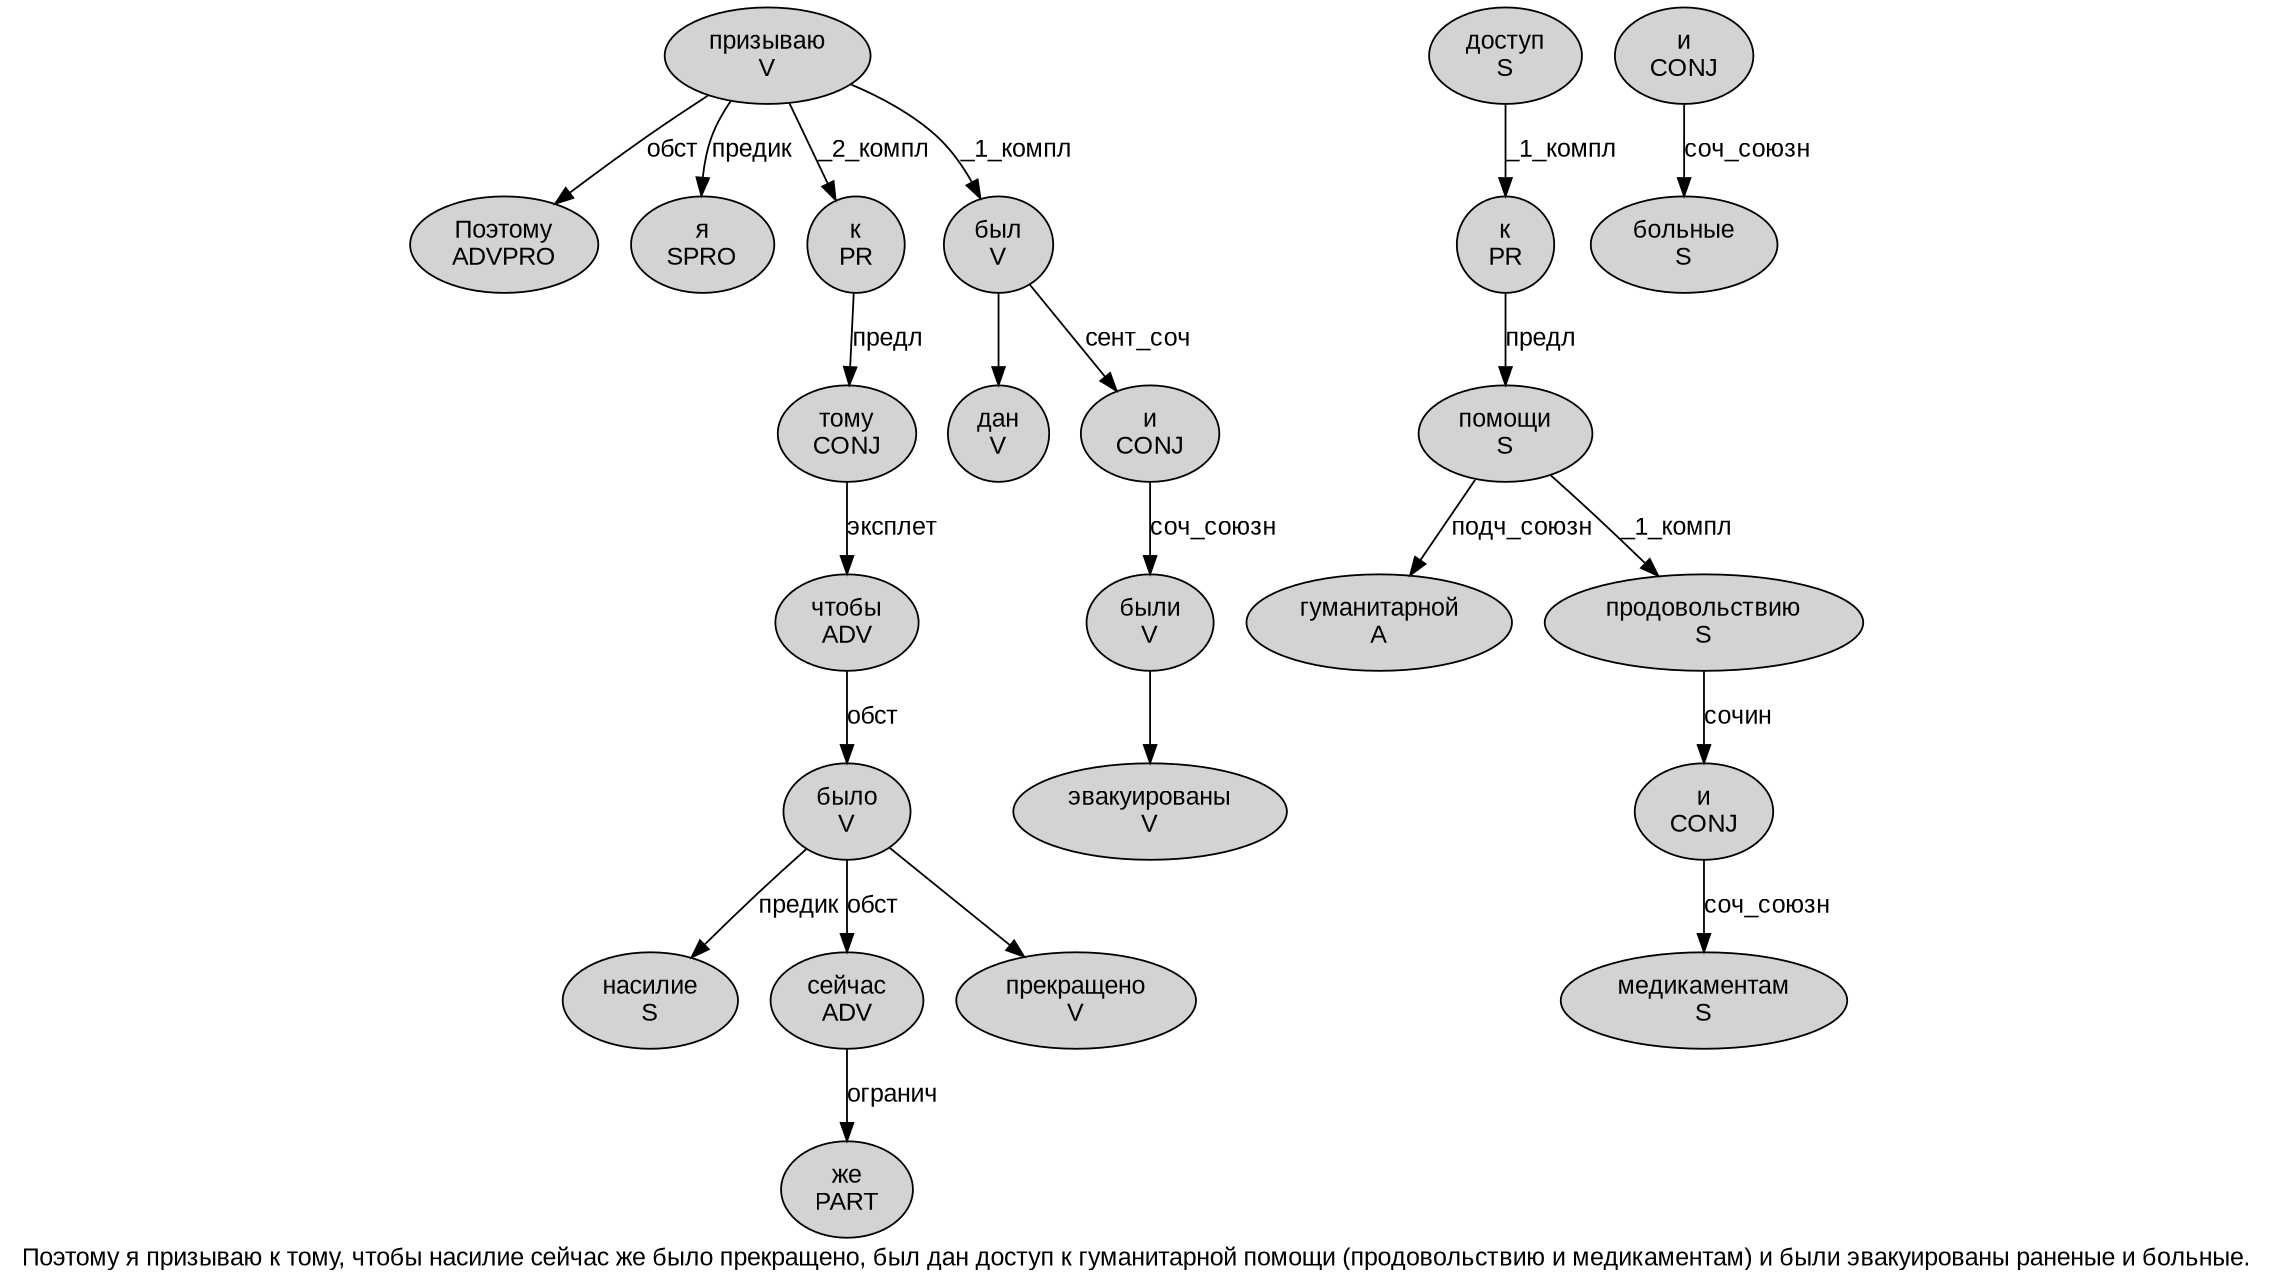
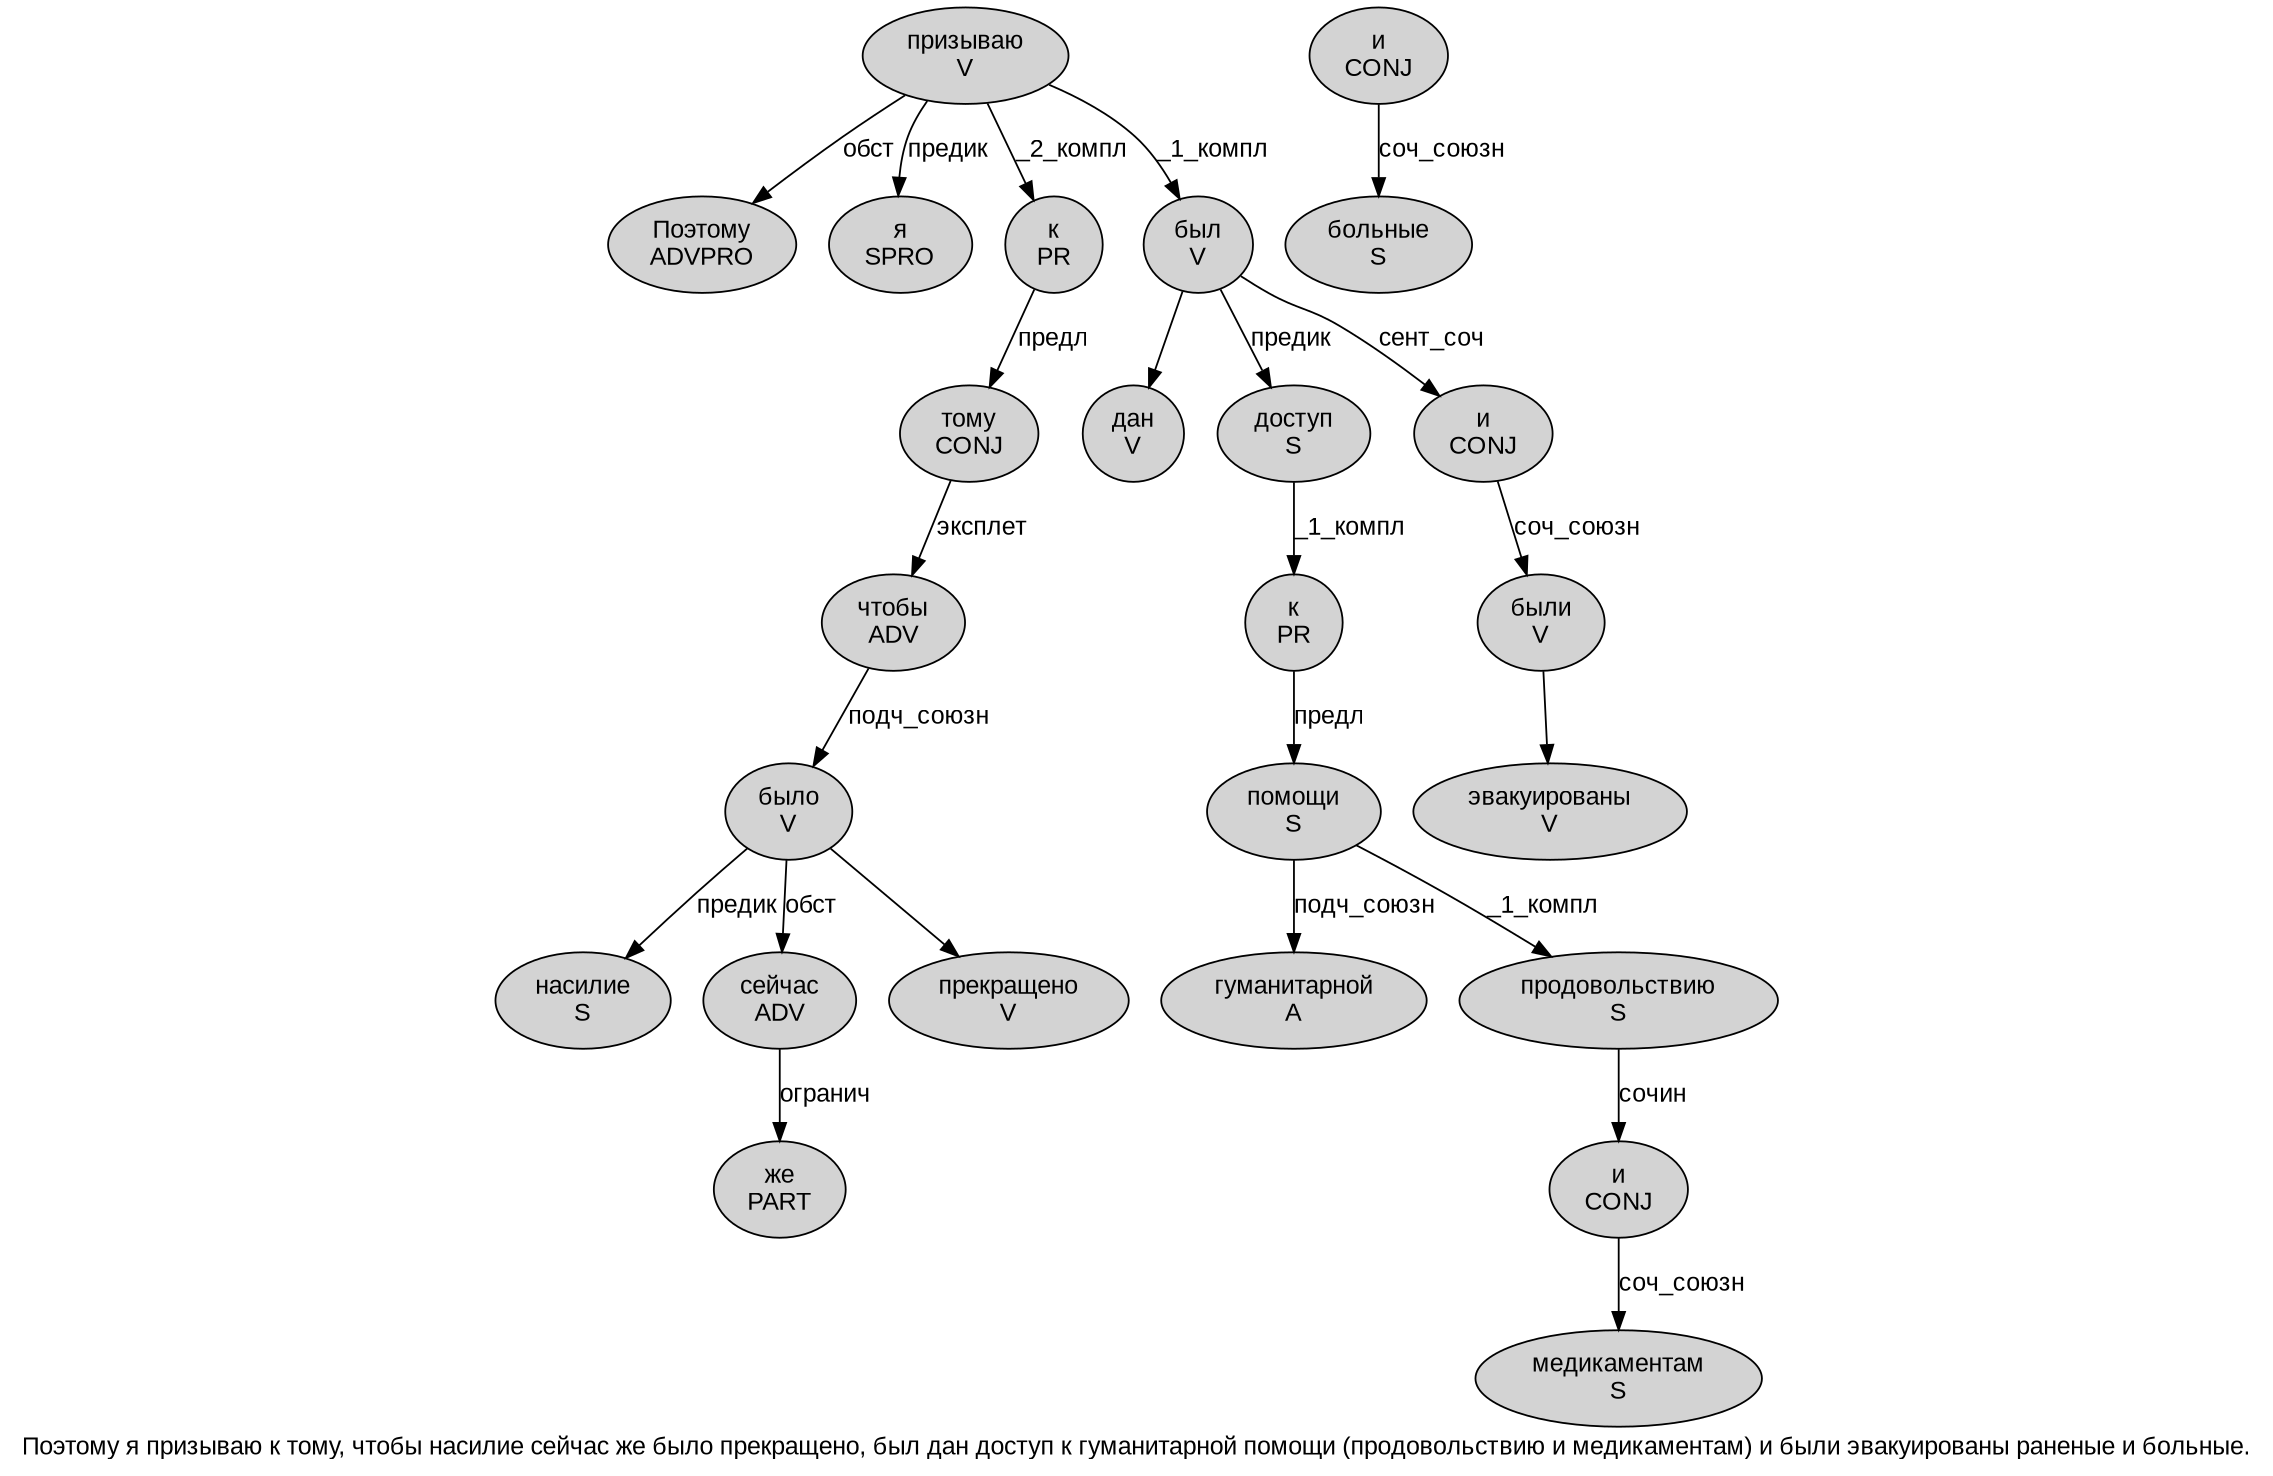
edge "был V" -> "доступ S": added, label "предик"
edge "чтобы ADV" -> "было V": label "обст" -> "подч_союзн"
